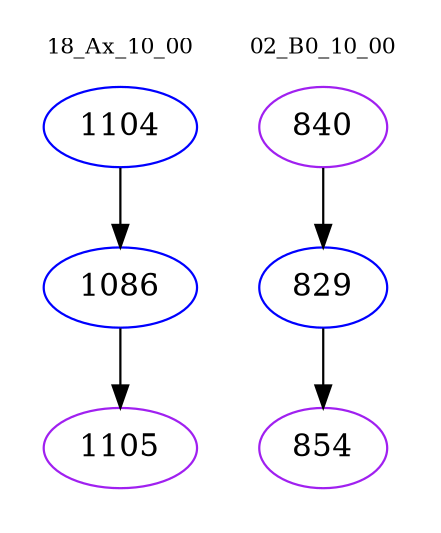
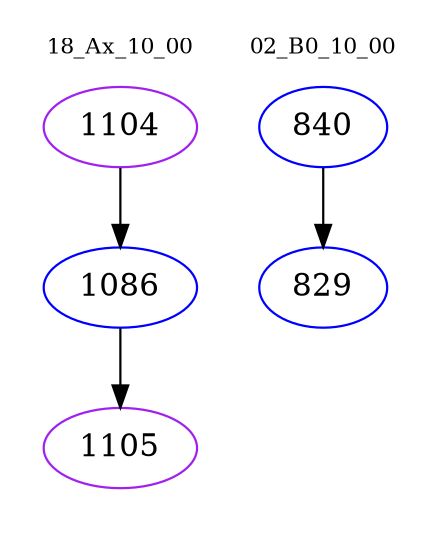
node "1104": color blue -> purple
node "840": color purple -> blue
node "854": removed
